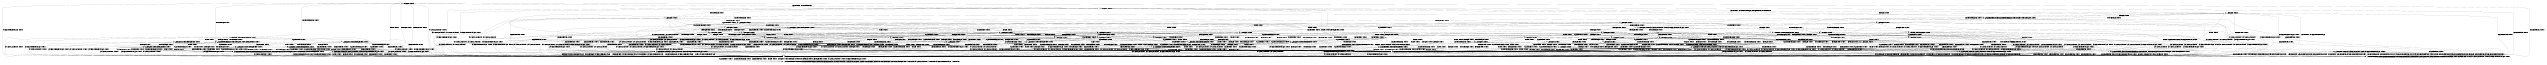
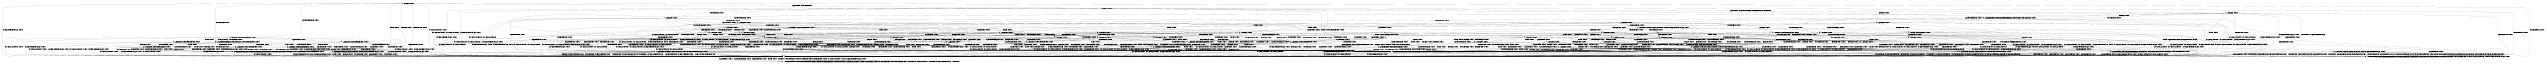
edge "s40" -> "s23": added, label "CHANGE_CIPHER_SPEC / TIMEOUT"
